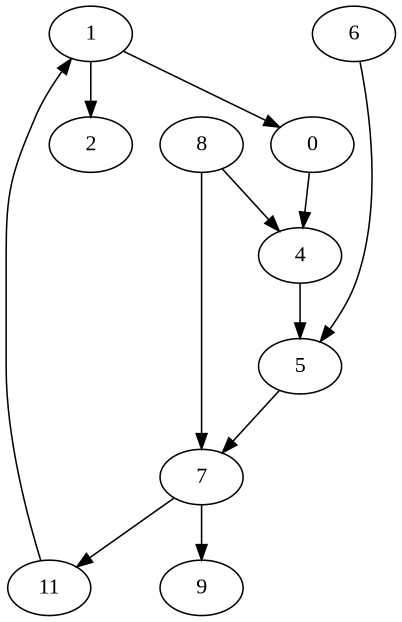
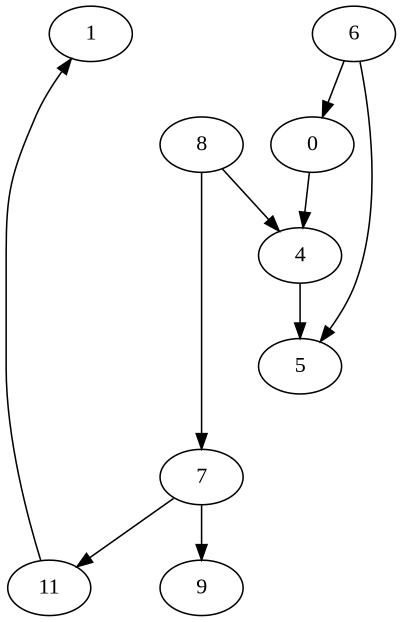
edge "1" -> "0": now "6" -> "0"
node "2": removed
edge "5" -> "7": removed
